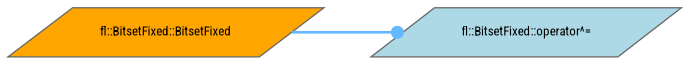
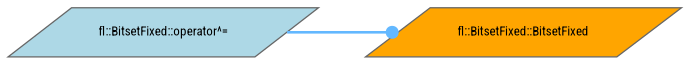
edge "fl::BitsetFixed::BitsetFixed" -> "fl::BitsetFixed::operator^=": reversed
